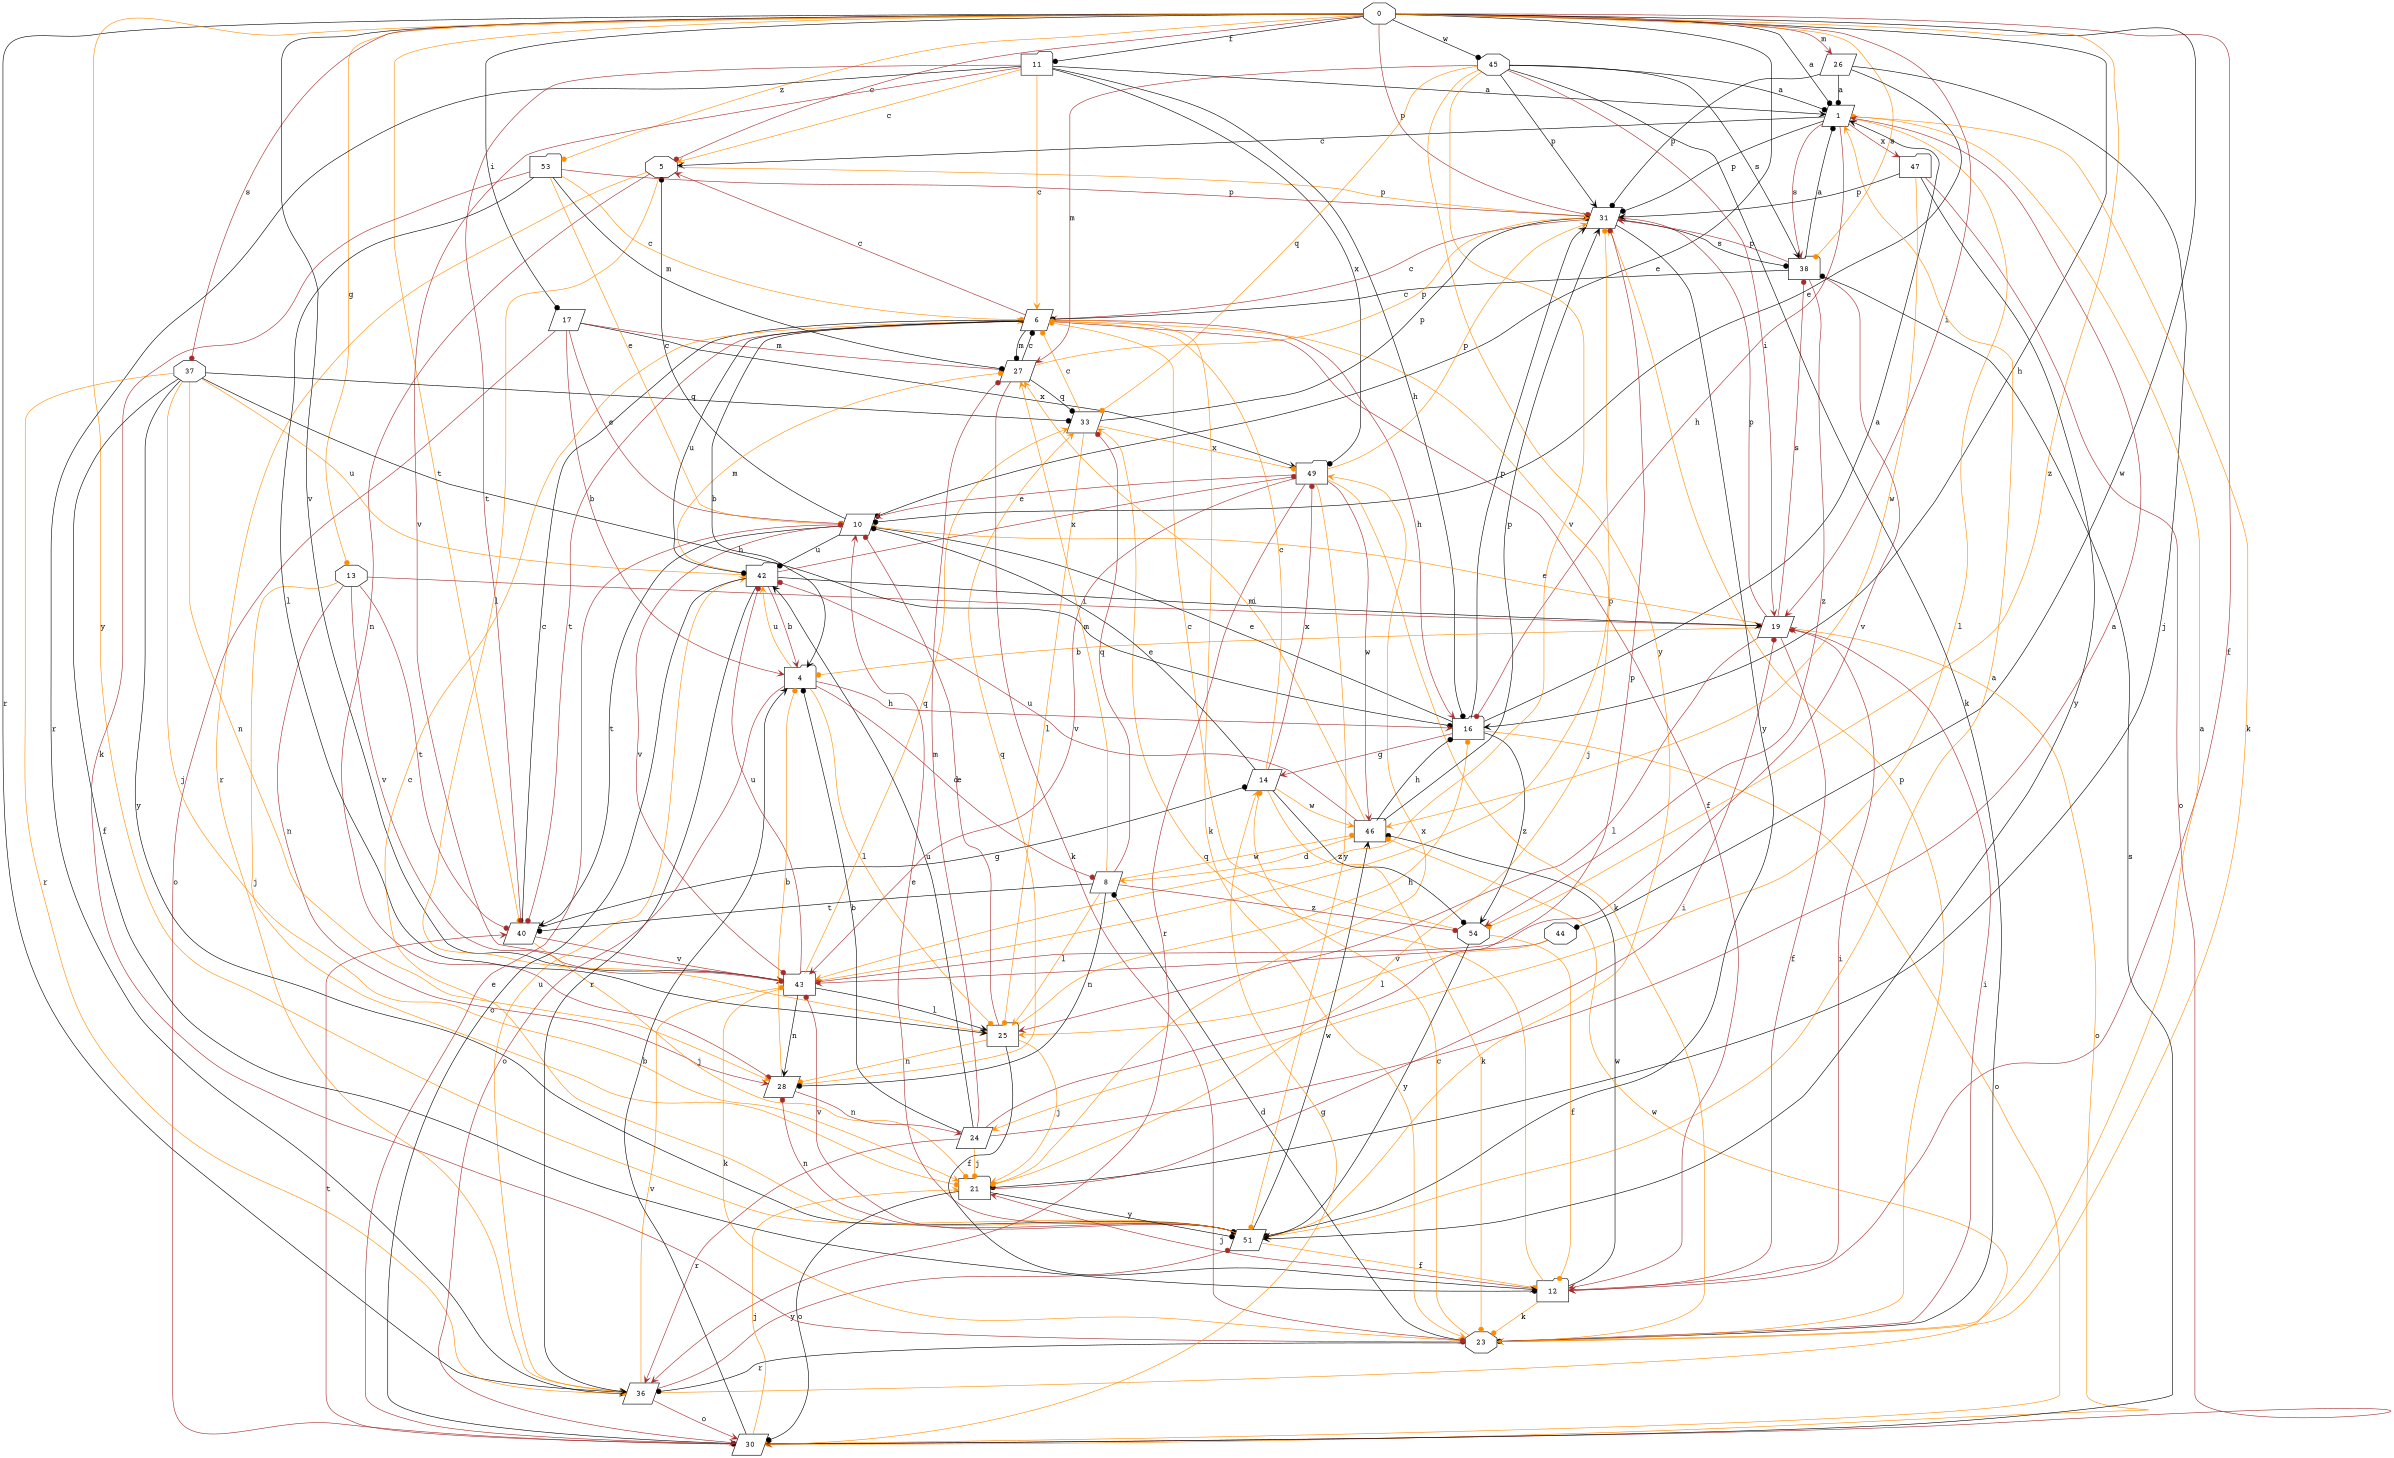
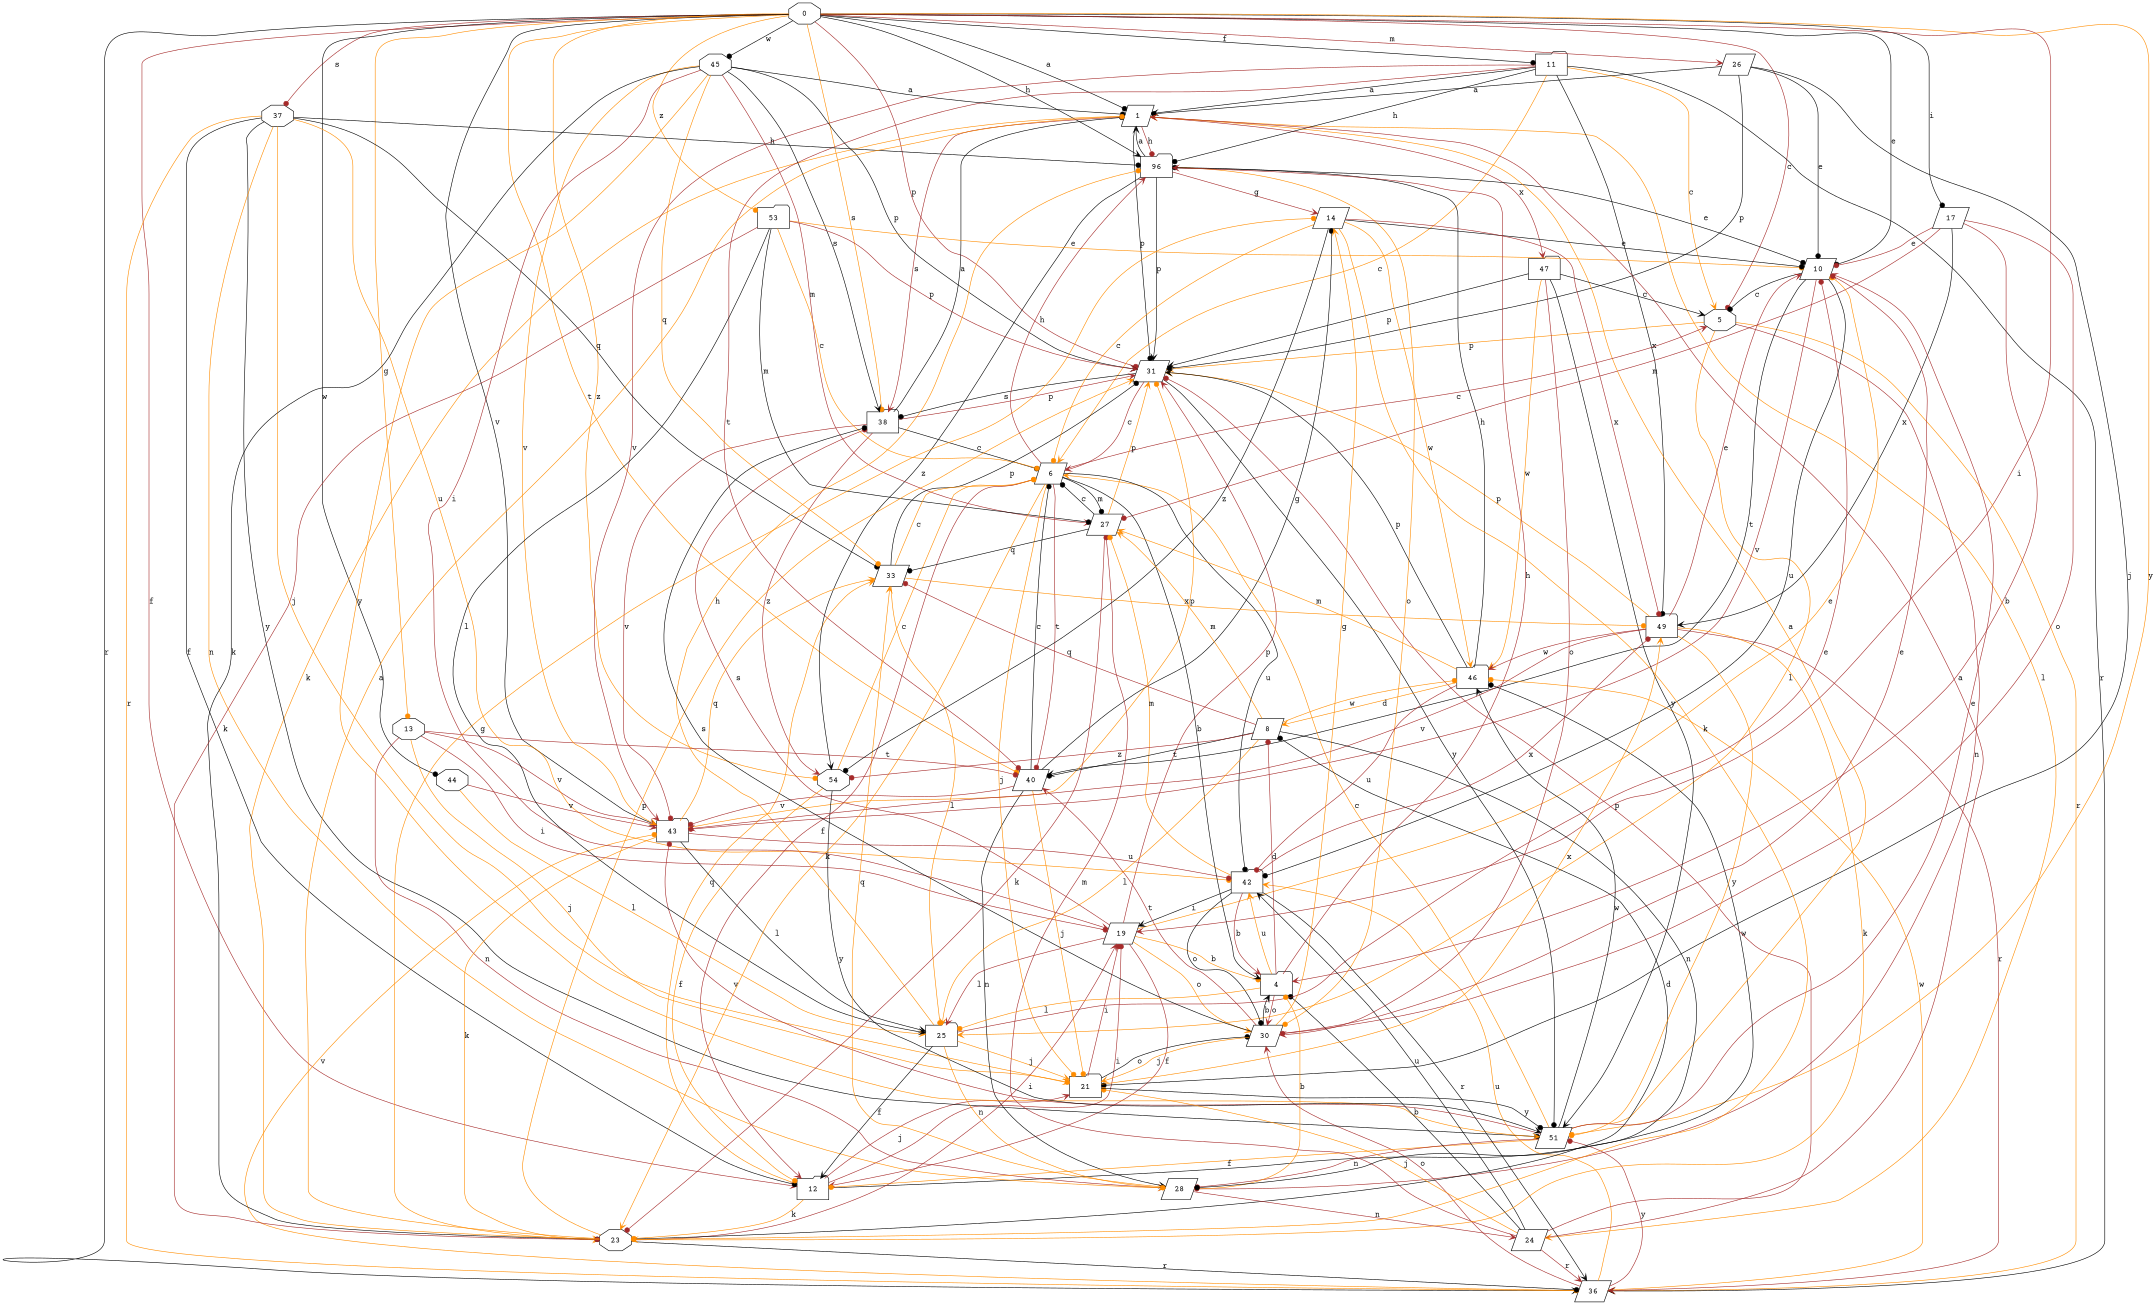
edge "1" -> "5": now "47" -> "5"
node "16": label "16" -> "96"
edge "43" -> "28": now "40" -> "28"
edge "23" -> "14": label "c" -> "g"
